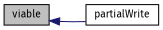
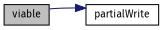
edge "partialWrite" -> "viable": reversed
